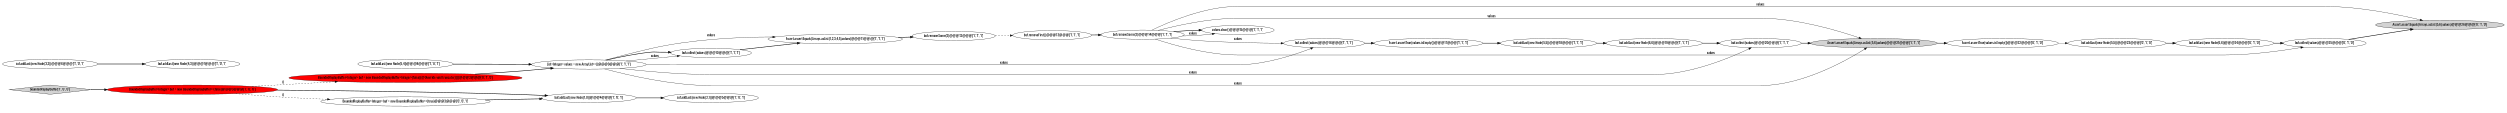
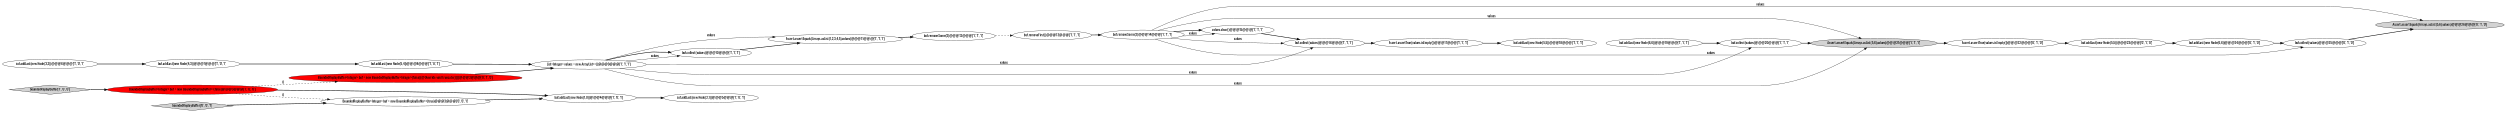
edge "values.clear()@@@15@@@['1', '1', '1']" -> "buf.collect(values)@@@16@@@['1', '1', '1']": added
edge "buf.addLast(new Node(5,5))@@@18@@@['1', '1', '1']" -> "buf.addLast(new Node(6,6))@@@19@@@['1', '1', '1']": removed
edge "Assert.assertTrue(values.isEmpty())@@@22@@@['0', '1', '0']" -> "buf.addLast(new Node(5,5))@@@23@@@['0', '1', '0']": style solid -> bold
edge "buf.addLast(new Node(4,3))@@@7@@@['1', '0', '1']" -> "buf.addLast(new Node(5,4))@@@8@@@['1', '0', '1']": added
node "boundedReplayBuffer['0', '0', '1']": added
